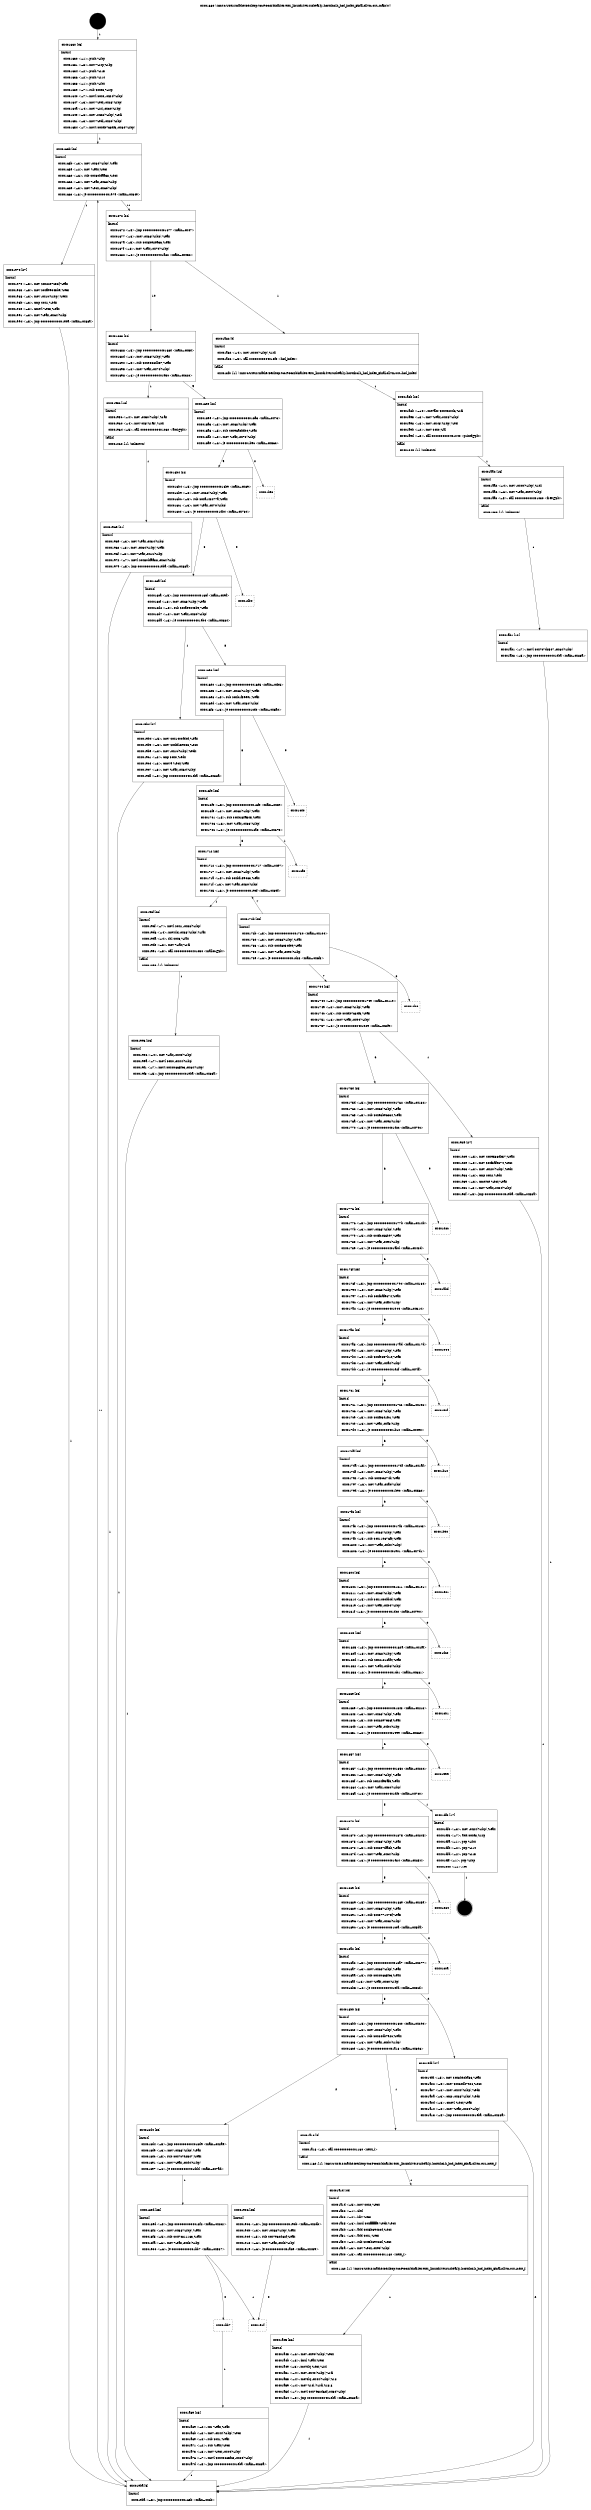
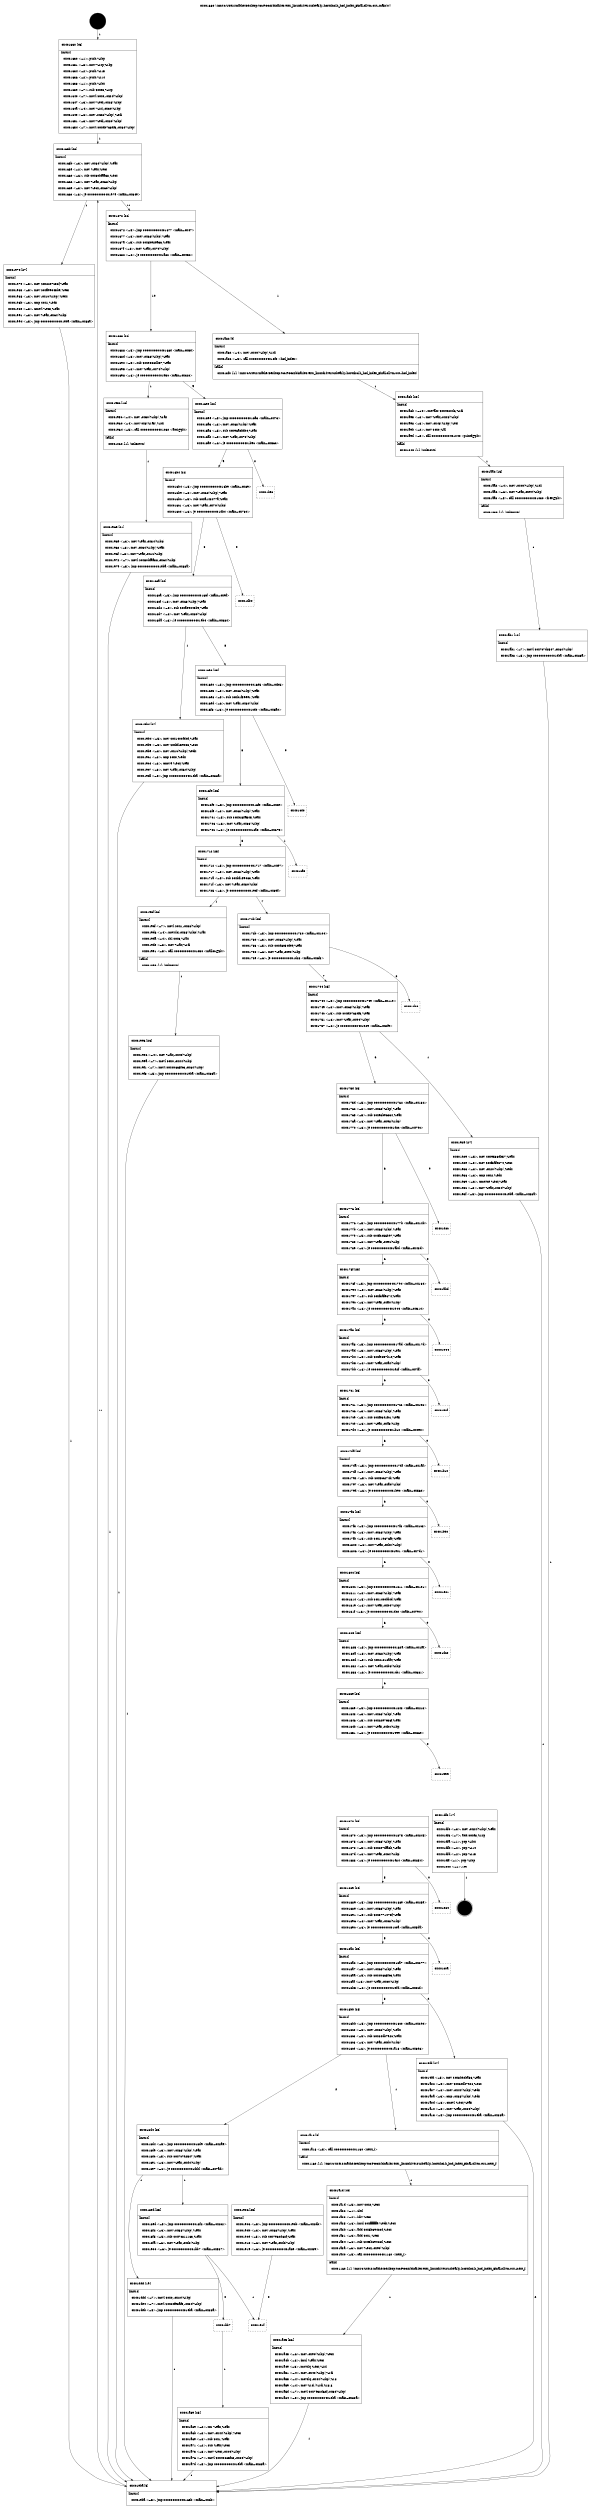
edge "0x40172b [25]" -> "0x401712 [25]": reversed
node "0x401cb1": removed
node "0x401857 [25]": removed
node "0x401ddd [19]": added
